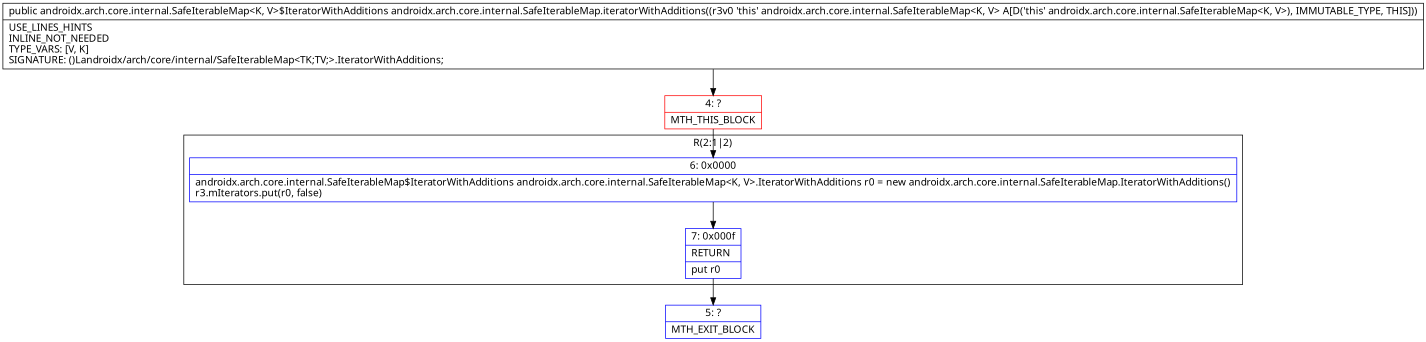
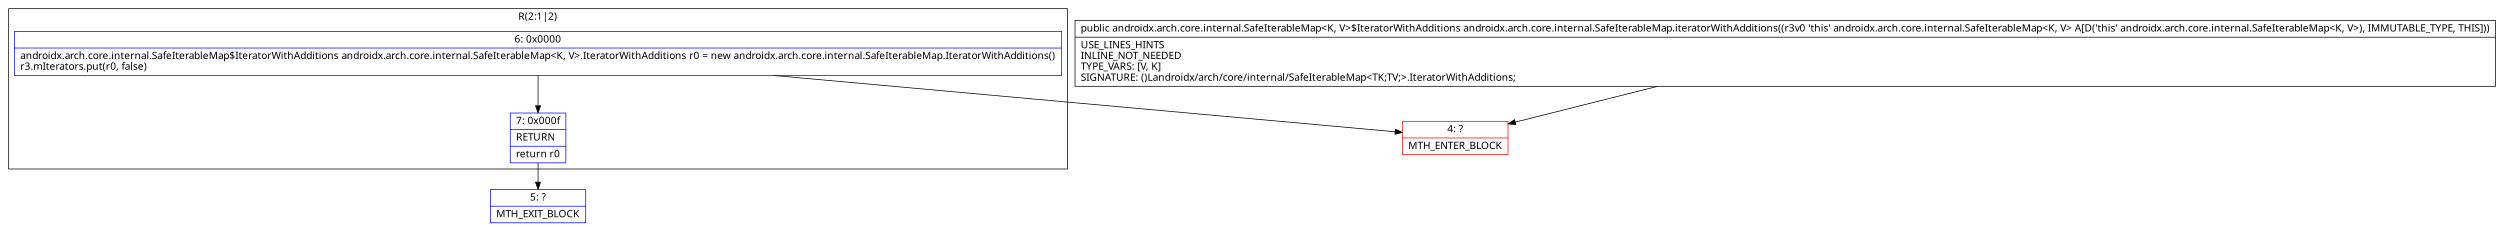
node "4: ?": text "MTH_THIS_BLOCK" -> "MTH_ENTER_BLOCK"
edge "4: ?" -> "6: 0x0000": reversed
node "7: 0x000f": text "put r0" -> "return r0"
